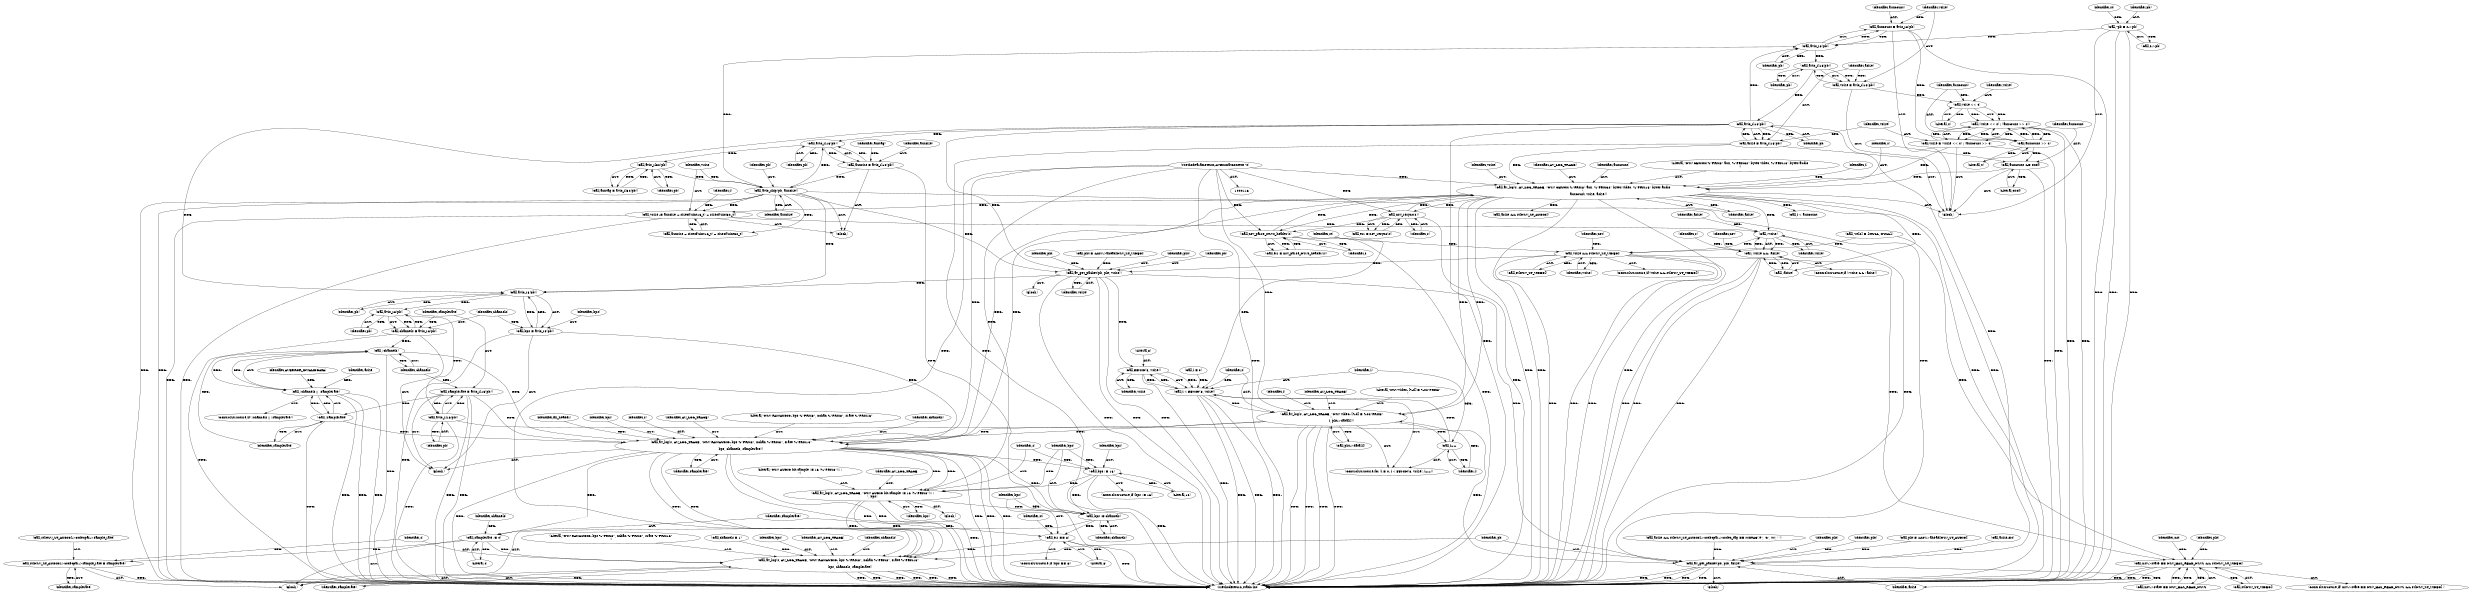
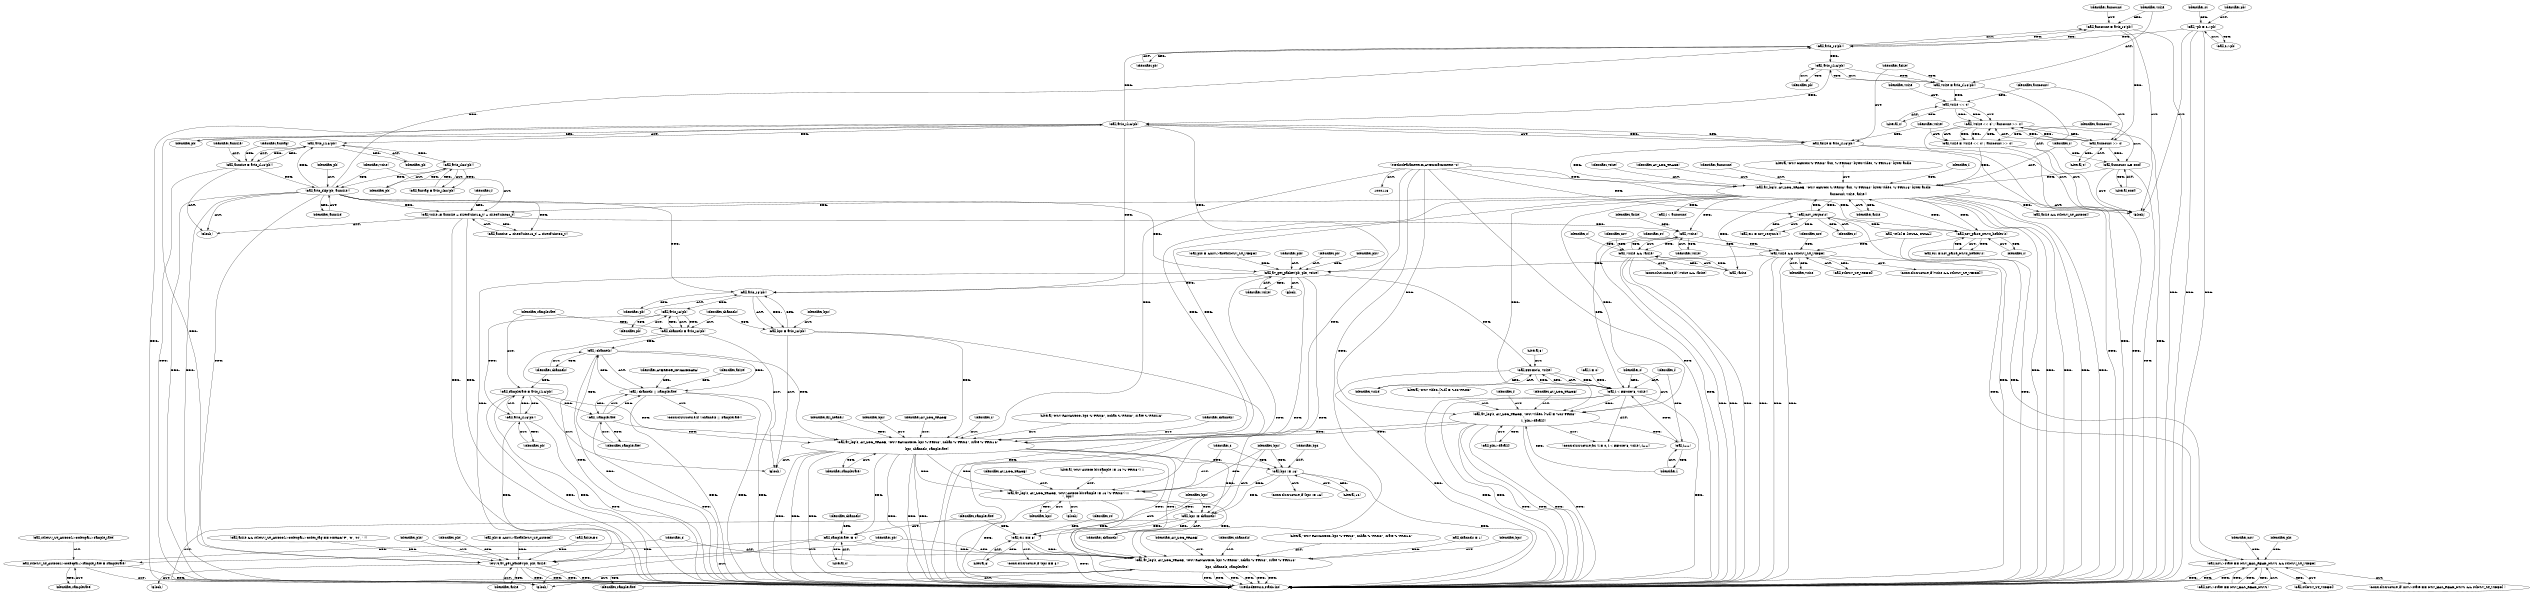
edge "(Call,i++)" -> "(ControlStructure,for (i = 0; i < FFMIN(8, vsize); i++))": removed, label "AST:"
node "(Call,av_get_packet(pb, pkt, asize))": label "(Call,av_get_packet(pb, pkt, asize))" -> "(NSVs,av_get_packet(pb, pkt, asize))"
